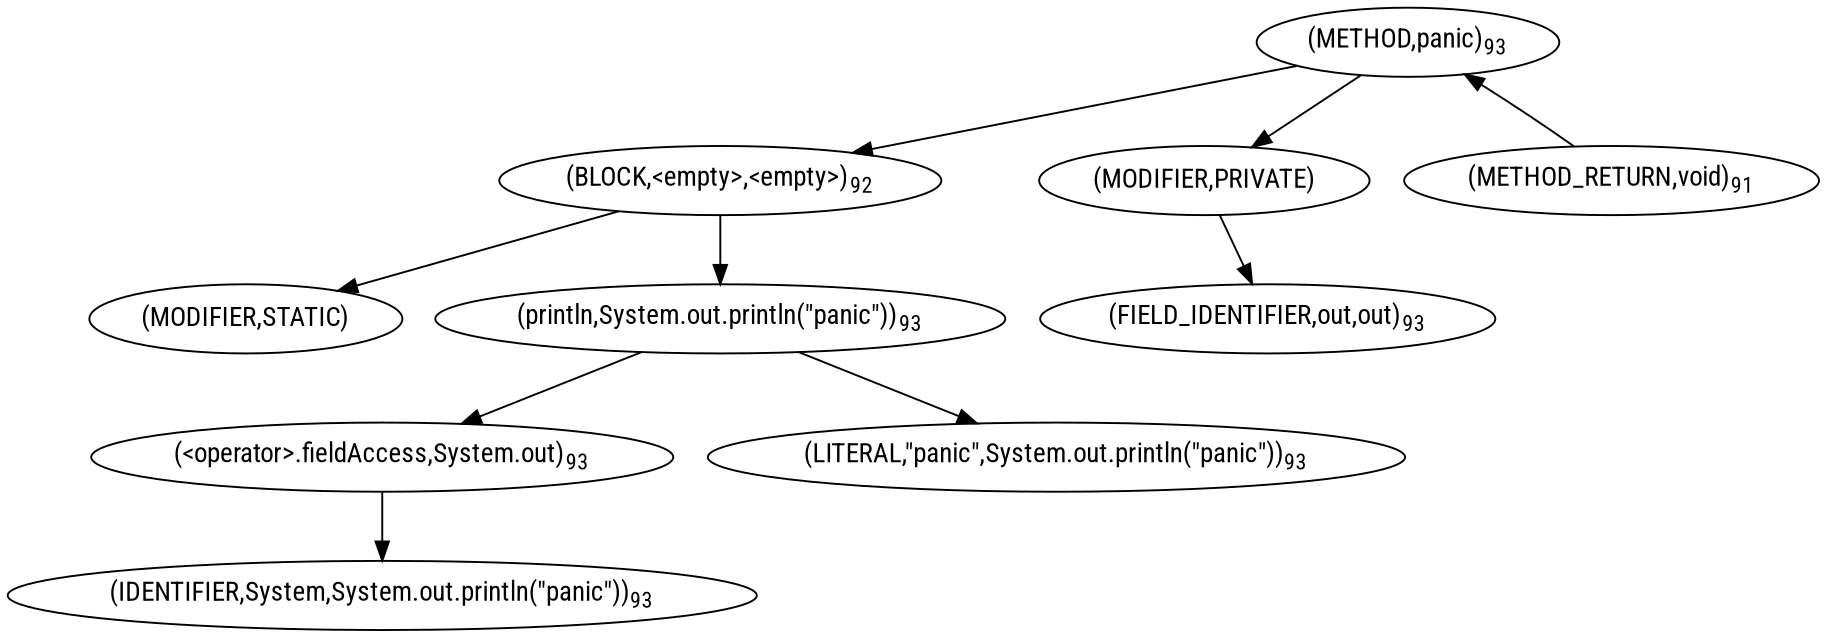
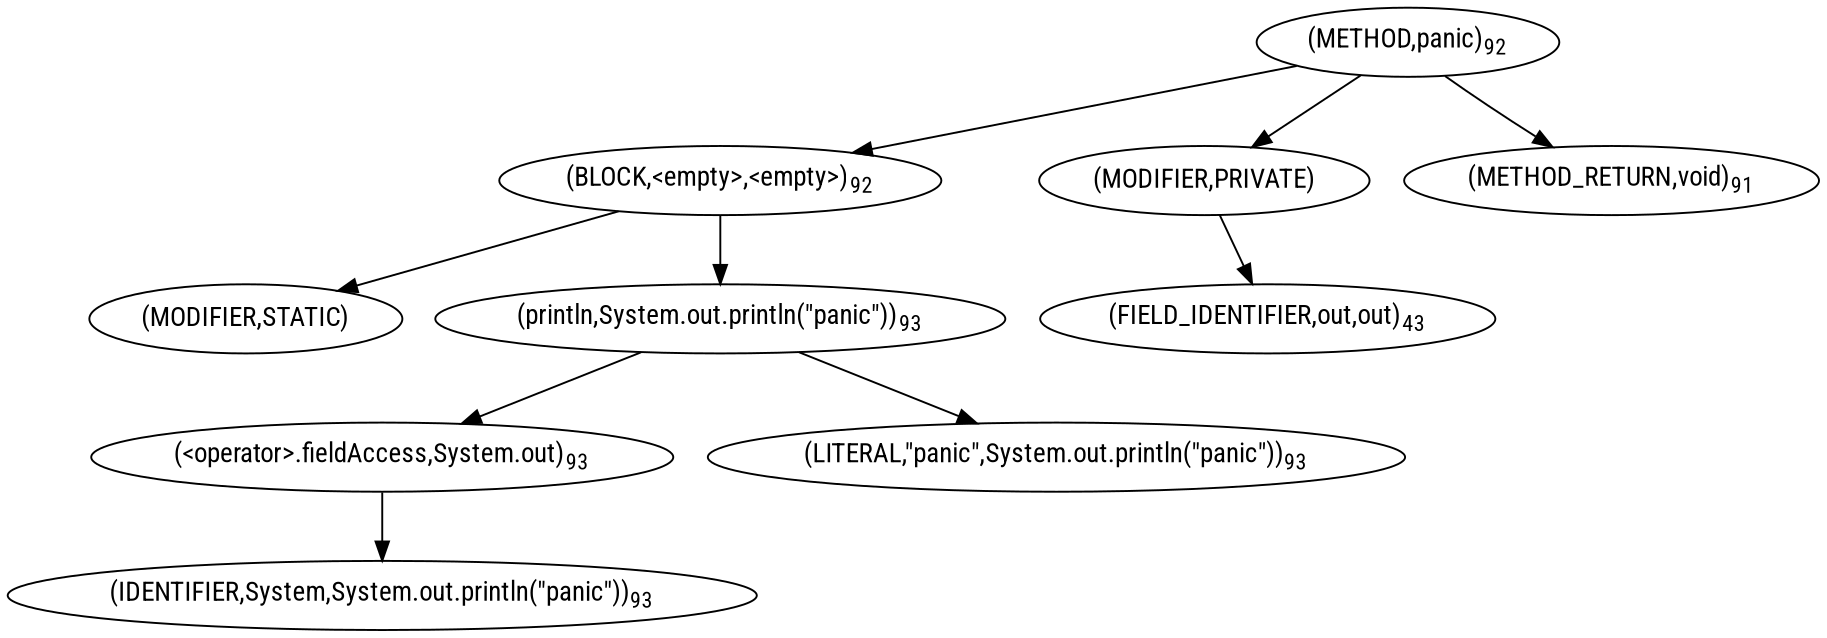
node "(METHOD,panic)": text "93" -> "92"
edge "(METHOD_RETURN,void)" -> "(METHOD,panic)": reversed
node "(FIELD_IDENTIFIER,out,out)": text "93" -> "43"
